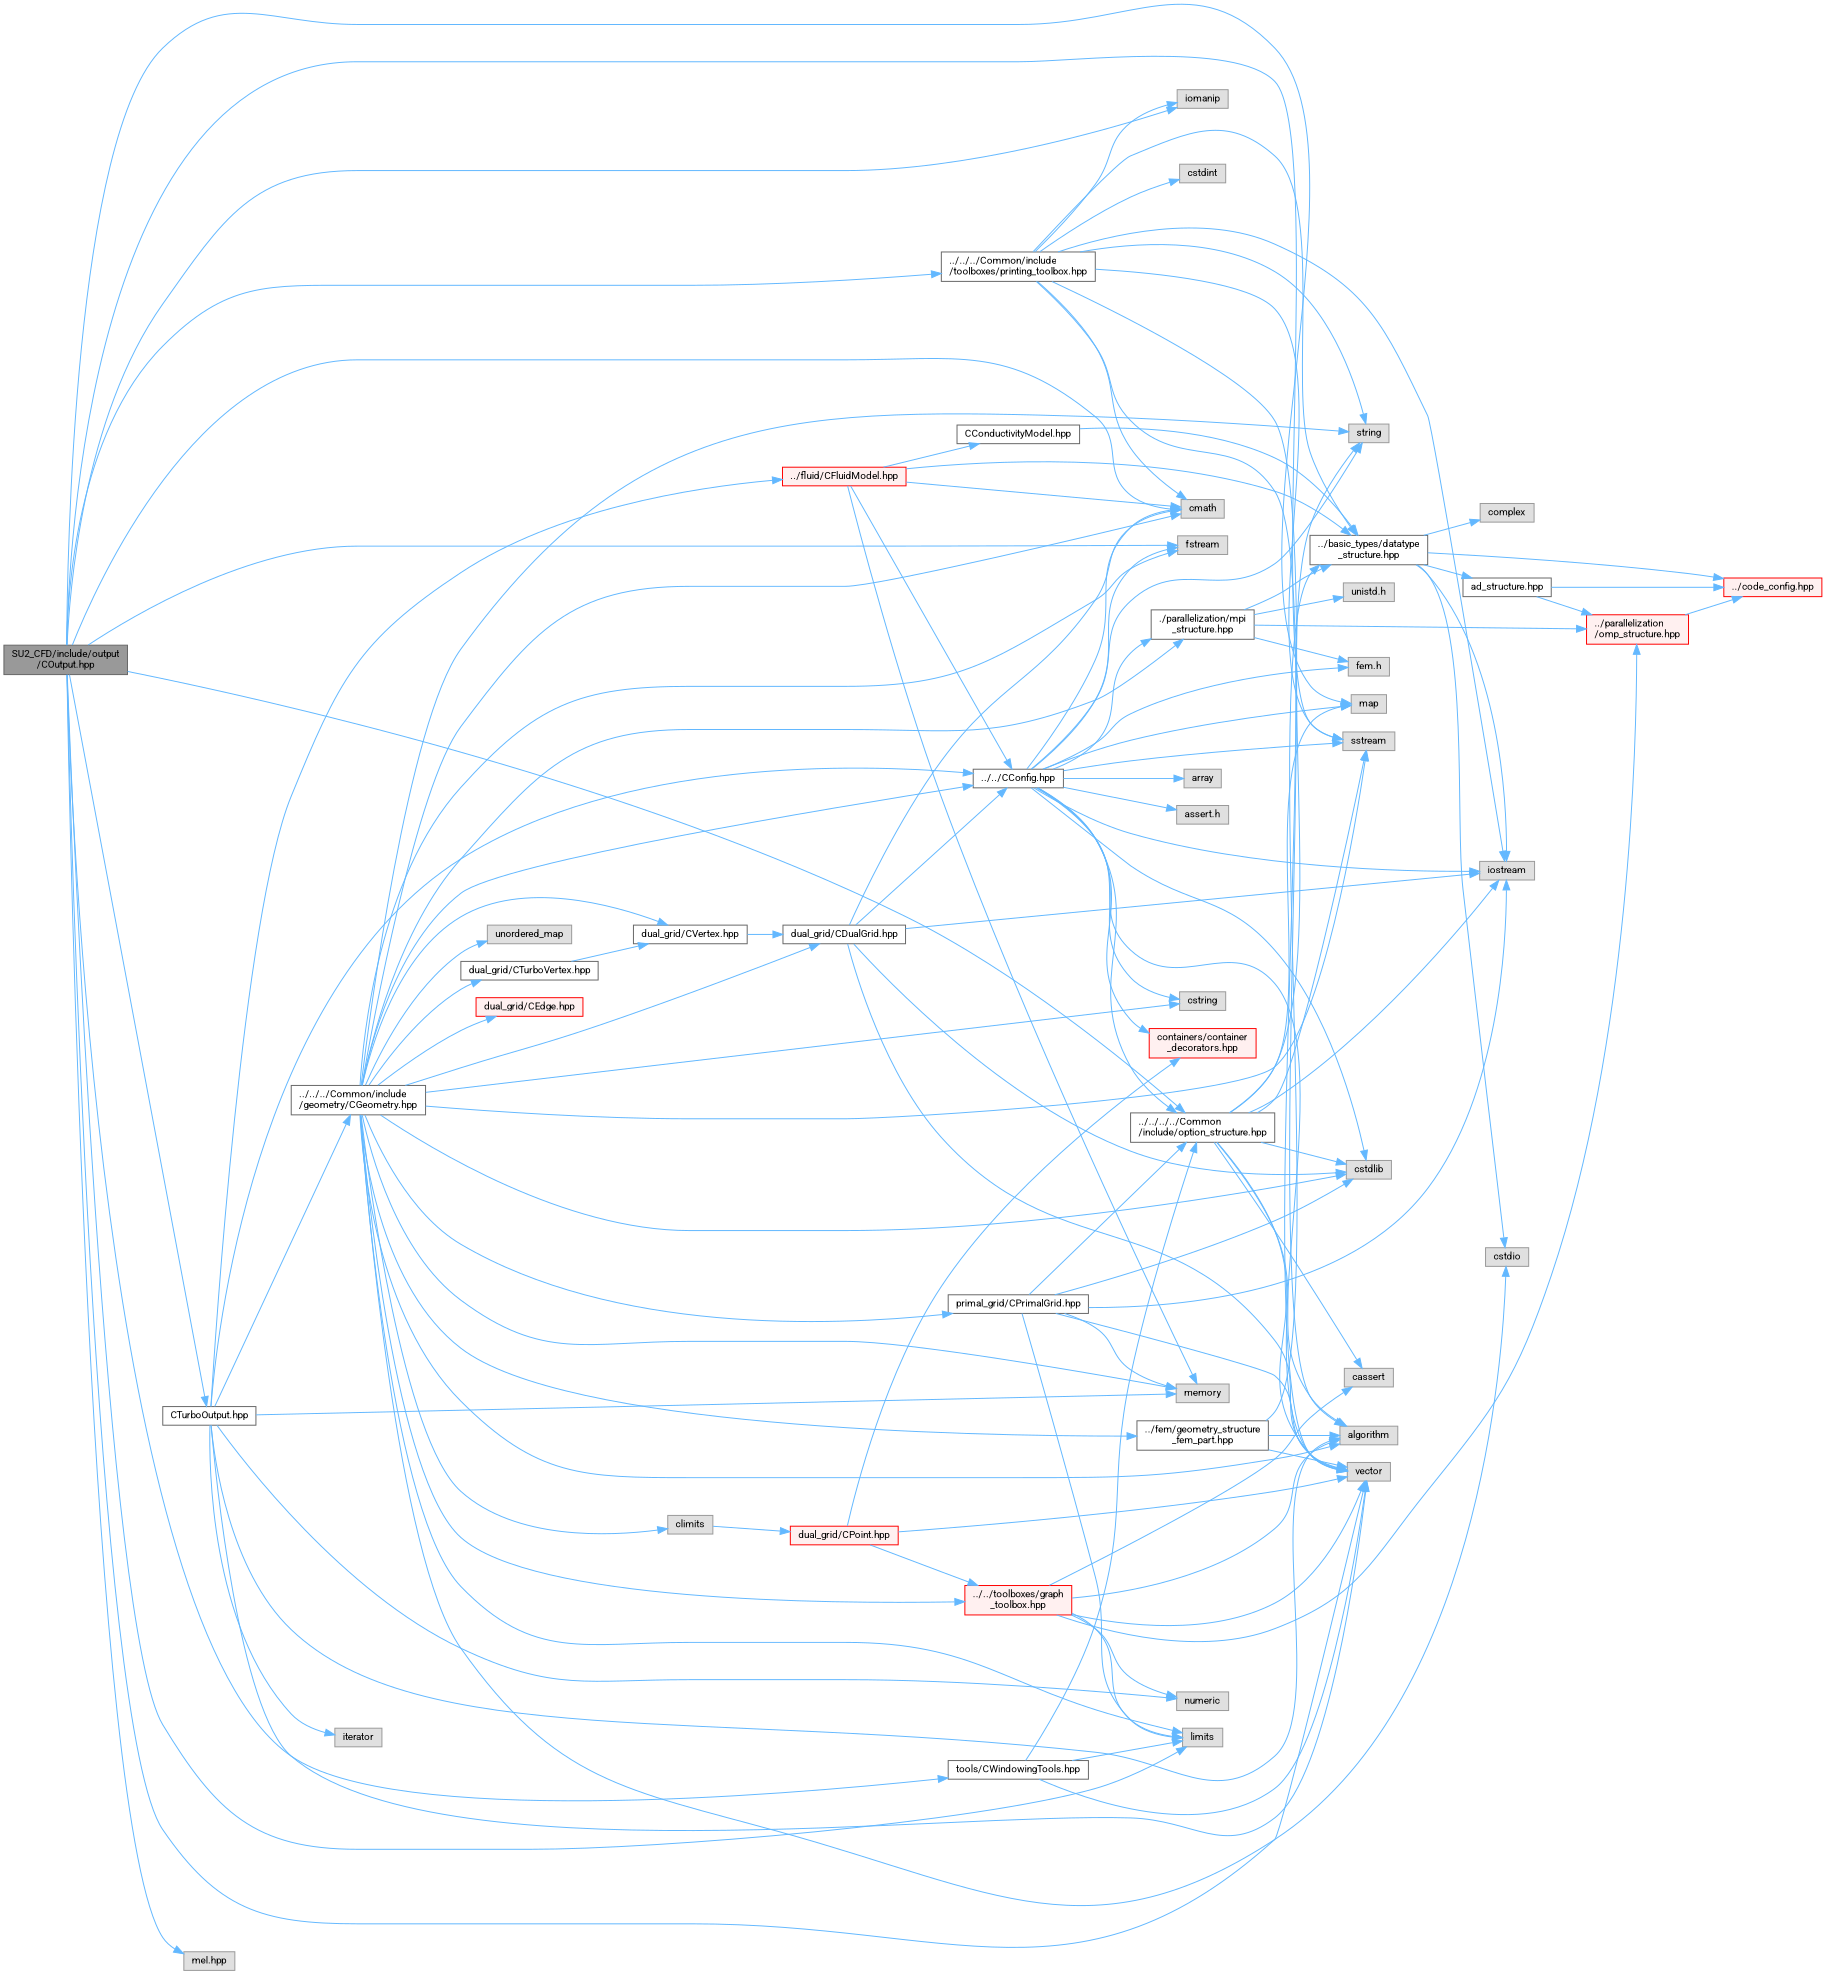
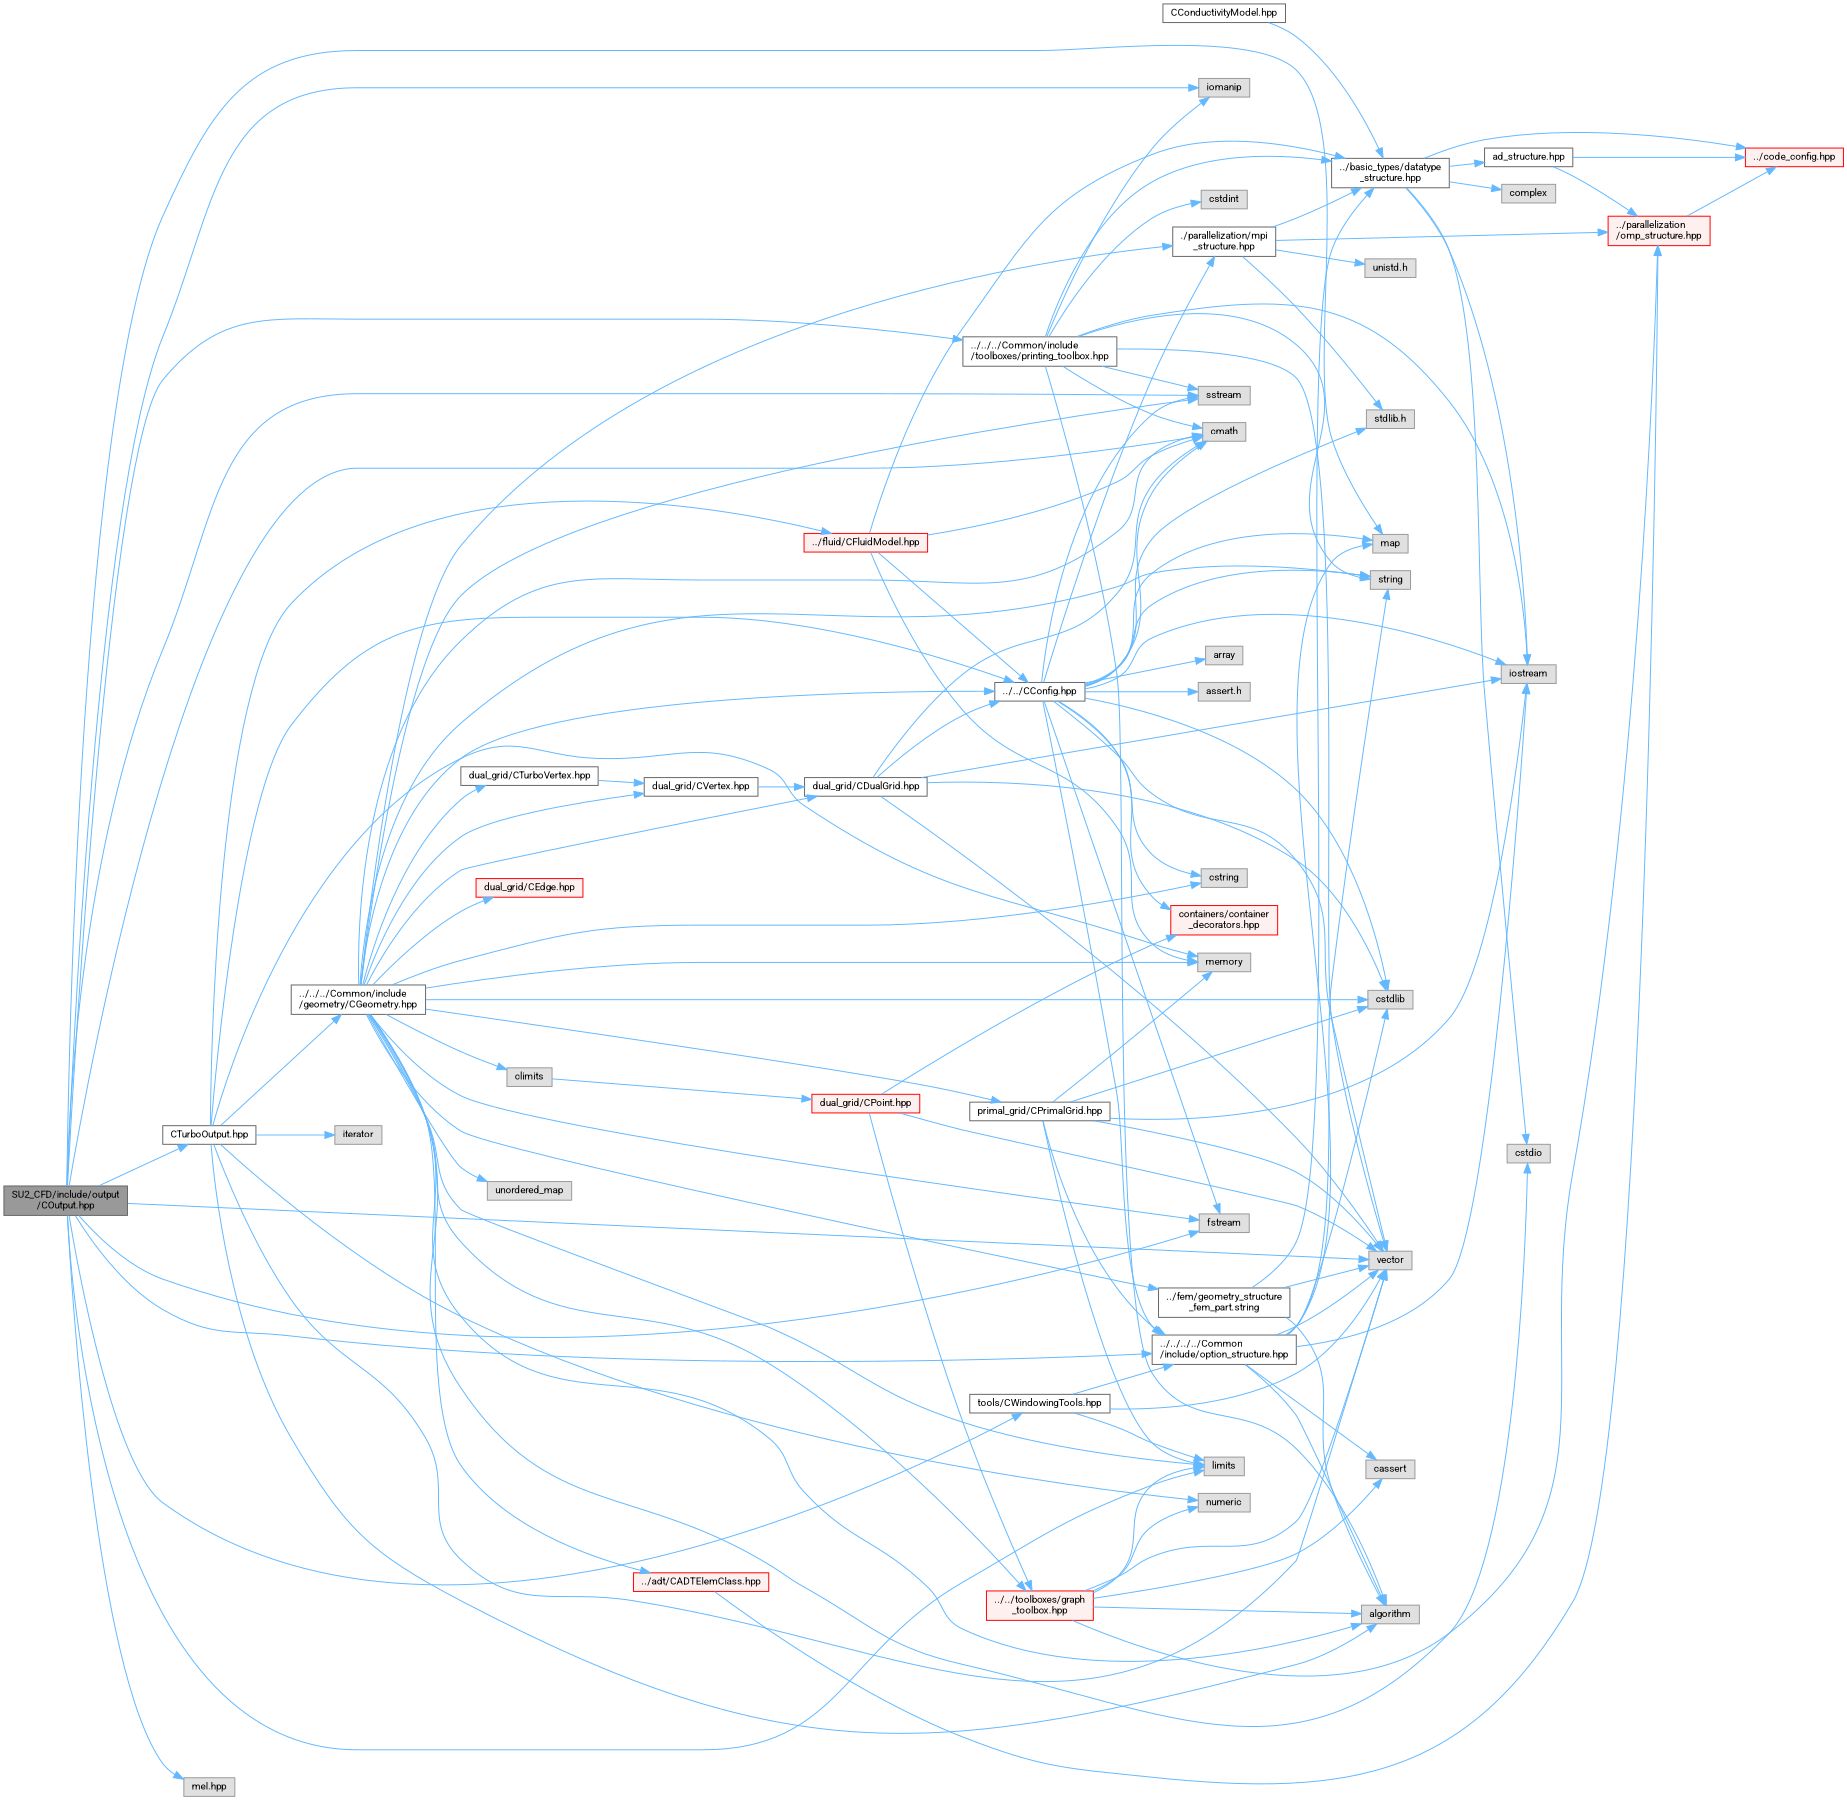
edge "../fluid/CFluidModel.hpp" -> "CConductivityModel.hpp": removed
node "fem.h": label "fem.h" -> "stdlib.h"
edge "../../../../Common /include/option_structure.hpp" -> "sstream": removed
node "../fem/geometry_structure _fem_part.hpp": label "../fem/geometry_structure _fem_part.hpp" -> "../fem/geometry_structure _fem_part.string"
node "../adt/CADTElemClass.hpp": added
